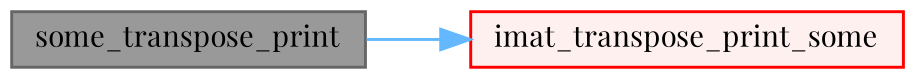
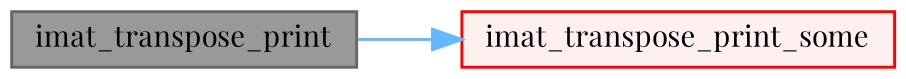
node "some_transpose_print": label "some_transpose_print" -> "imat_transpose_print"
